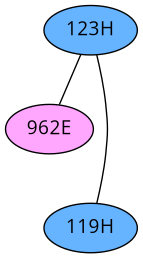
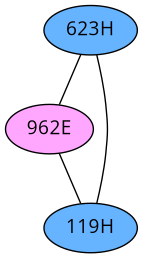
node "123H": label "123H" -> "623H"
edge "962E" -- "119H": added
